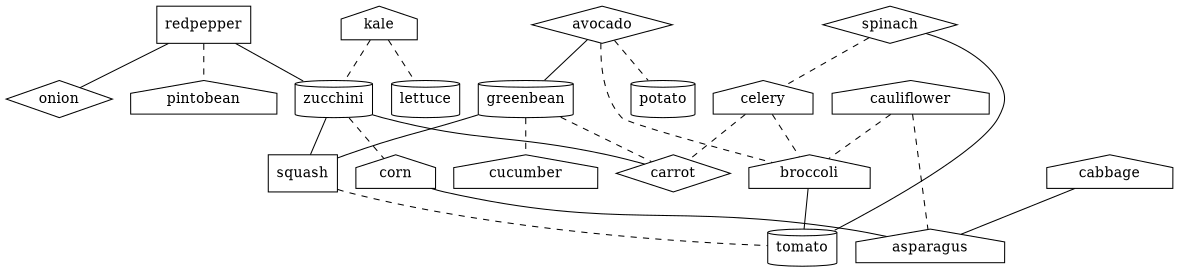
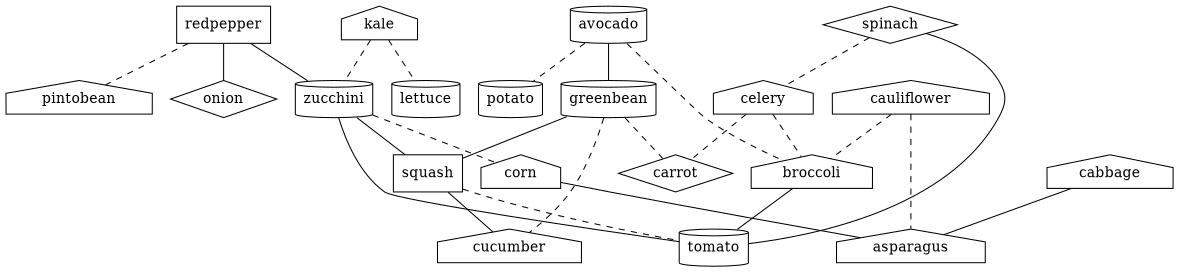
node "avocado": shape diamond -> cylinder
edge "zucchini" -- "carrot": now "zucchini" -- "tomato"
edge "squash" -- "cucumber": added
